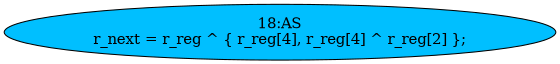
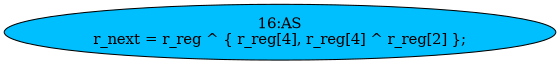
node "18:AS r_next = r_reg ^ { r_reg[4], r_reg[4] ^ r_reg[2] };": label "18:AS r_next = r_reg ^ { r_reg[4], r_reg[4] ^ r_reg[2] };" -> "16:AS r_next = r_reg ^ { r_reg[4], r_reg[4] ^ r_reg[2] };"
